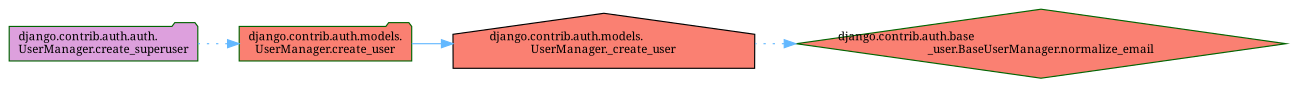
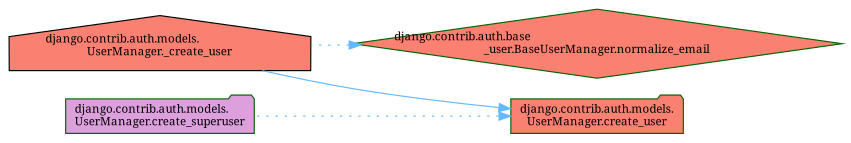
node "django.contrib.auth.auth. UserManager.create_superuser": label "django.contrib.auth.auth. UserManager.create_superuser" -> "django.contrib.auth.models. UserManager.create_superuser"
edge "django.contrib.auth.models. UserManager.create_user" -> "django.contrib.auth.models. UserManager._create_user": reversed
